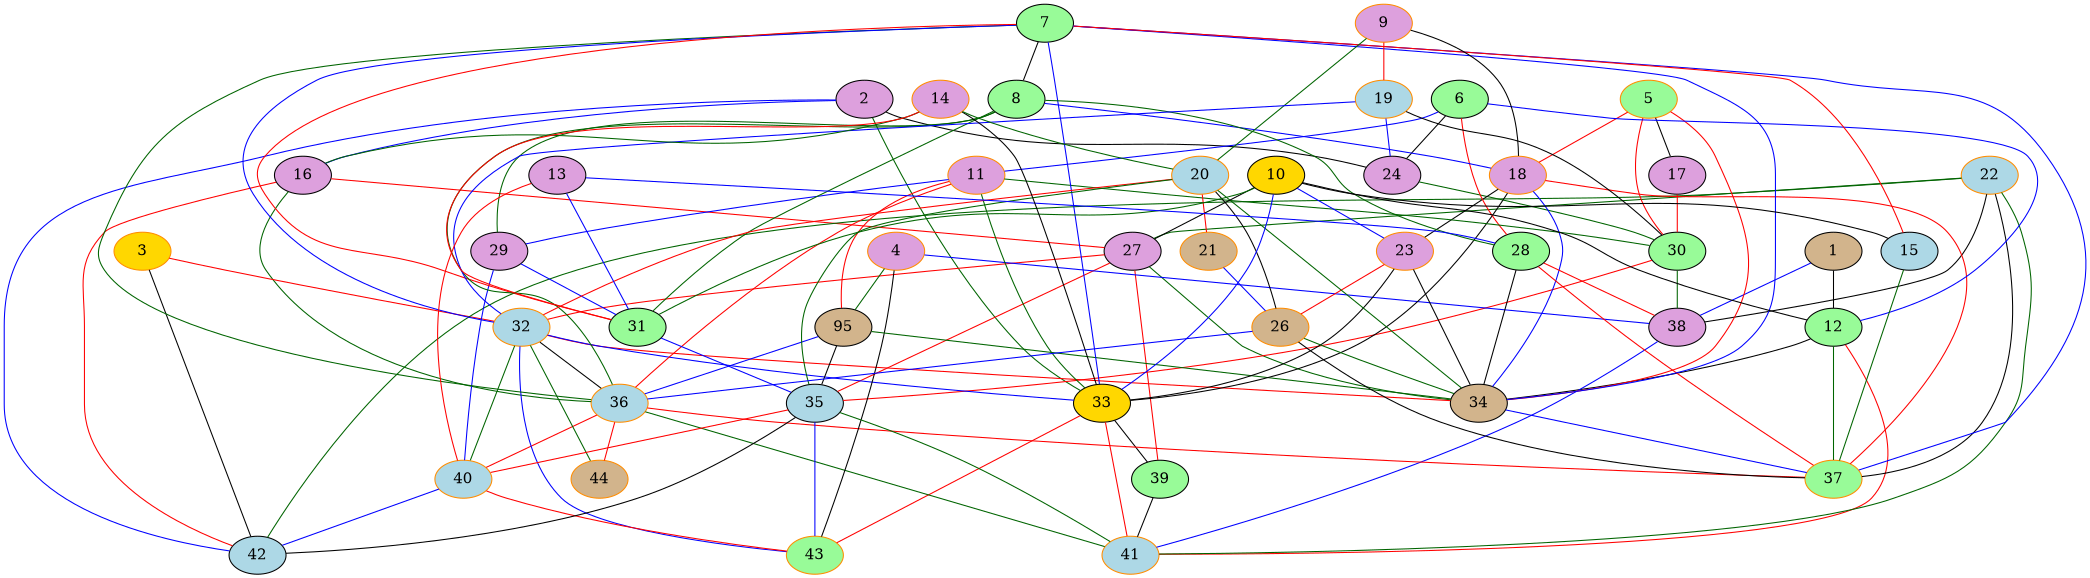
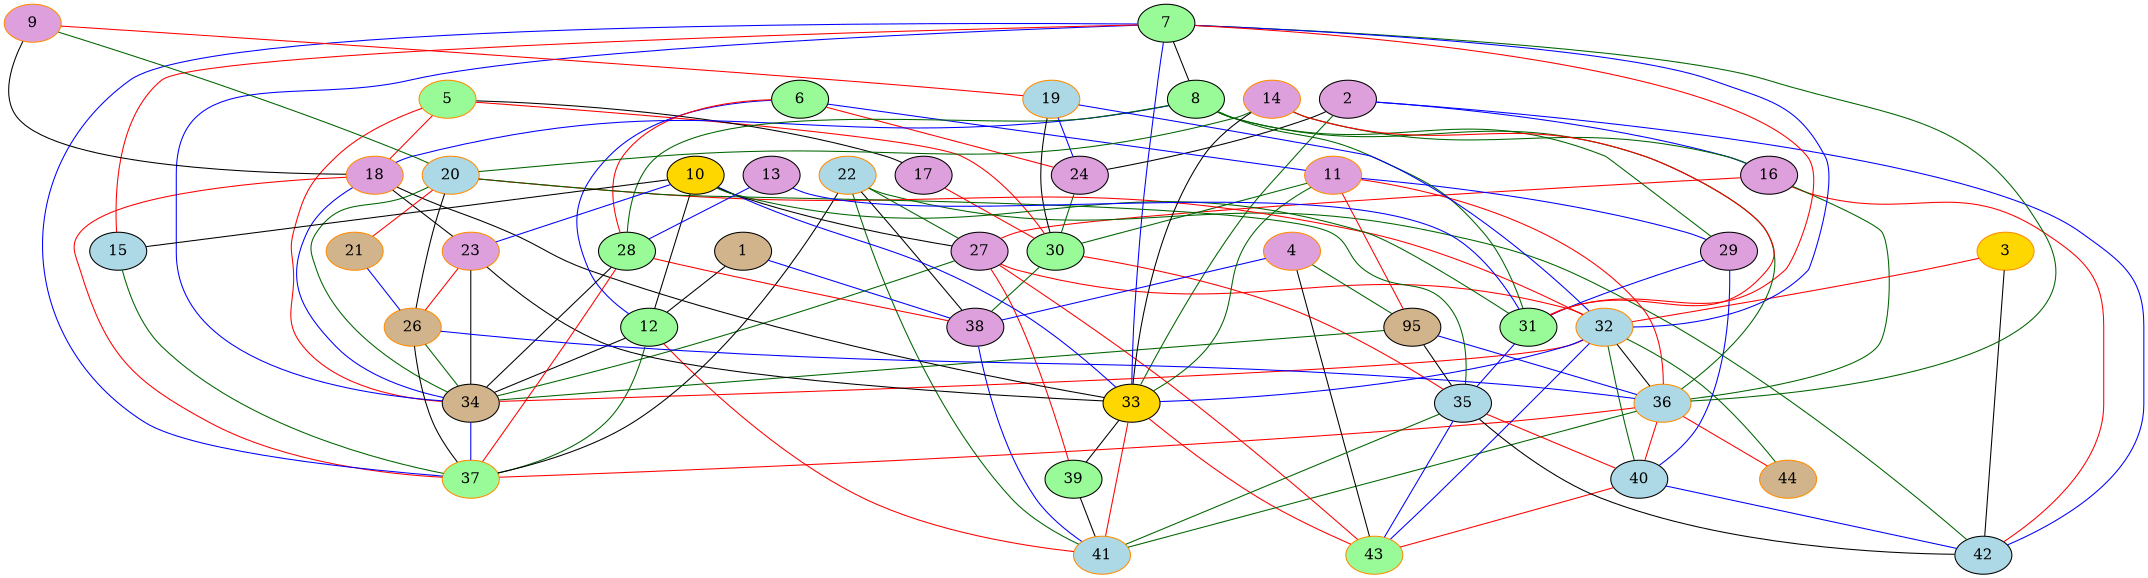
edge "6" -- "24": color black -> red
edge "13" -- "40": removed
edge "27" -- "35": now "27" -- "43"
node "40": color darkorange -> black
